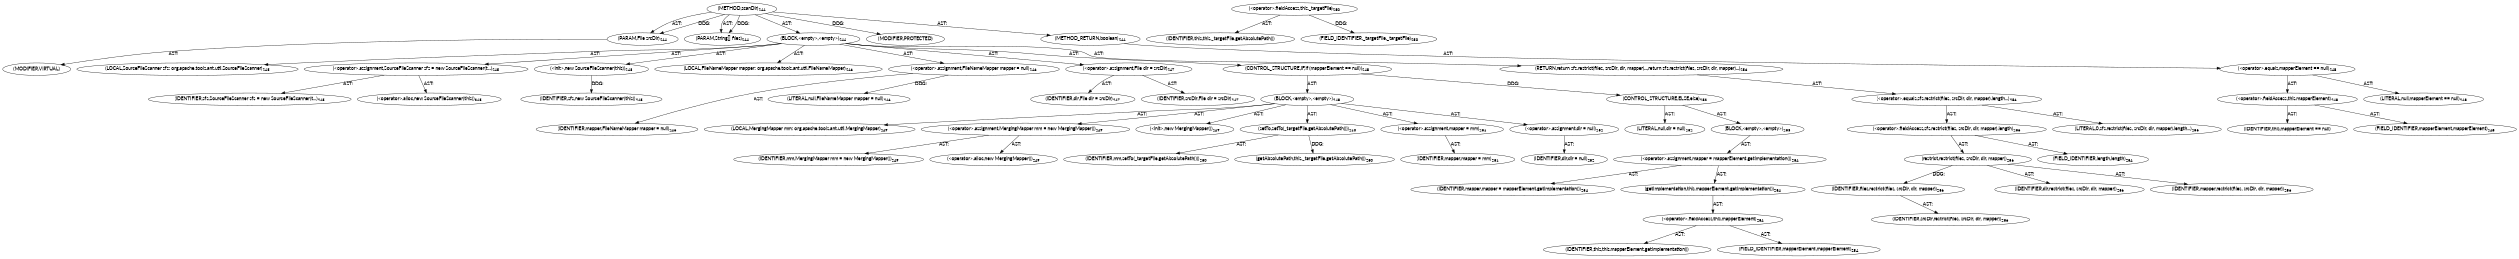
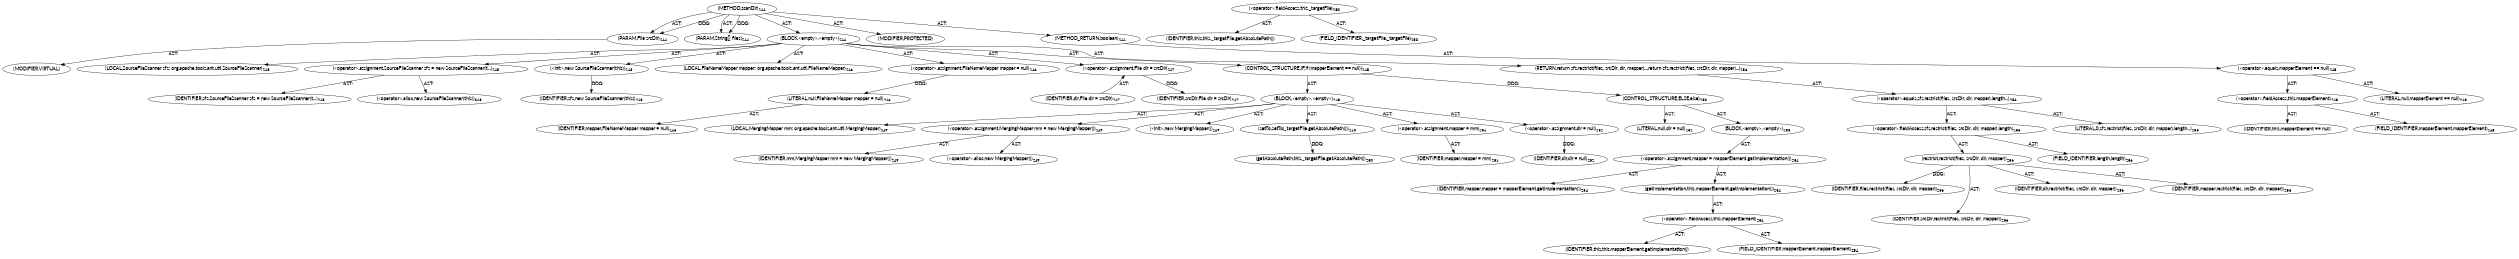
edge "(METHOD,scanDir)" -> "(MODIFIER,PROTECTED)": label "DDG: " -> "AST: "
edge "(<operator>.fieldAccess,this._targetFile)" -> "(FIELD_IDENTIFIER,_targetFile,_targetFile)": label "DDG: " -> "AST: "
edge "(<operator>.assignment,File dir = srcDir)" -> "(IDENTIFIER,dir,File dir = srcDir)": reversed
edge "(<operator>.assignment,File dir = srcDir)" -> "(IDENTIFIER,srcDir,File dir = srcDir)": label "AST: " -> "DDG: "
edge "(<operator>.assignment,FileNameMapper mapper = null)" -> "(IDENTIFIER,mapper,FileNameMapper mapper = null)": now "(LITERAL,null,FileNameMapper mapper = null)" -> "(IDENTIFIER,mapper,FileNameMapper mapper = null)"
edge "(<operator>.assignment,dir = null)" -> "(IDENTIFIER,dir,dir = null)": label "AST: " -> "DDG: "
node "(IDENTIFIER,mm,setTo(_targetFile.getAbsolutePath()))": removed
node "(FIELD_IDENTIFIER,length,length)": text "254" -> "256"
edge "(IDENTIFIER,files,restrict(files, srcDir, dir, mapper))" -> "(IDENTIFIER,srcDir,restrict(files, srcDir, dir, mapper))": now "(restrict,restrict(files, srcDir, dir, mapper))" -> "(IDENTIFIER,srcDir,restrict(files, srcDir, dir, mapper))"
